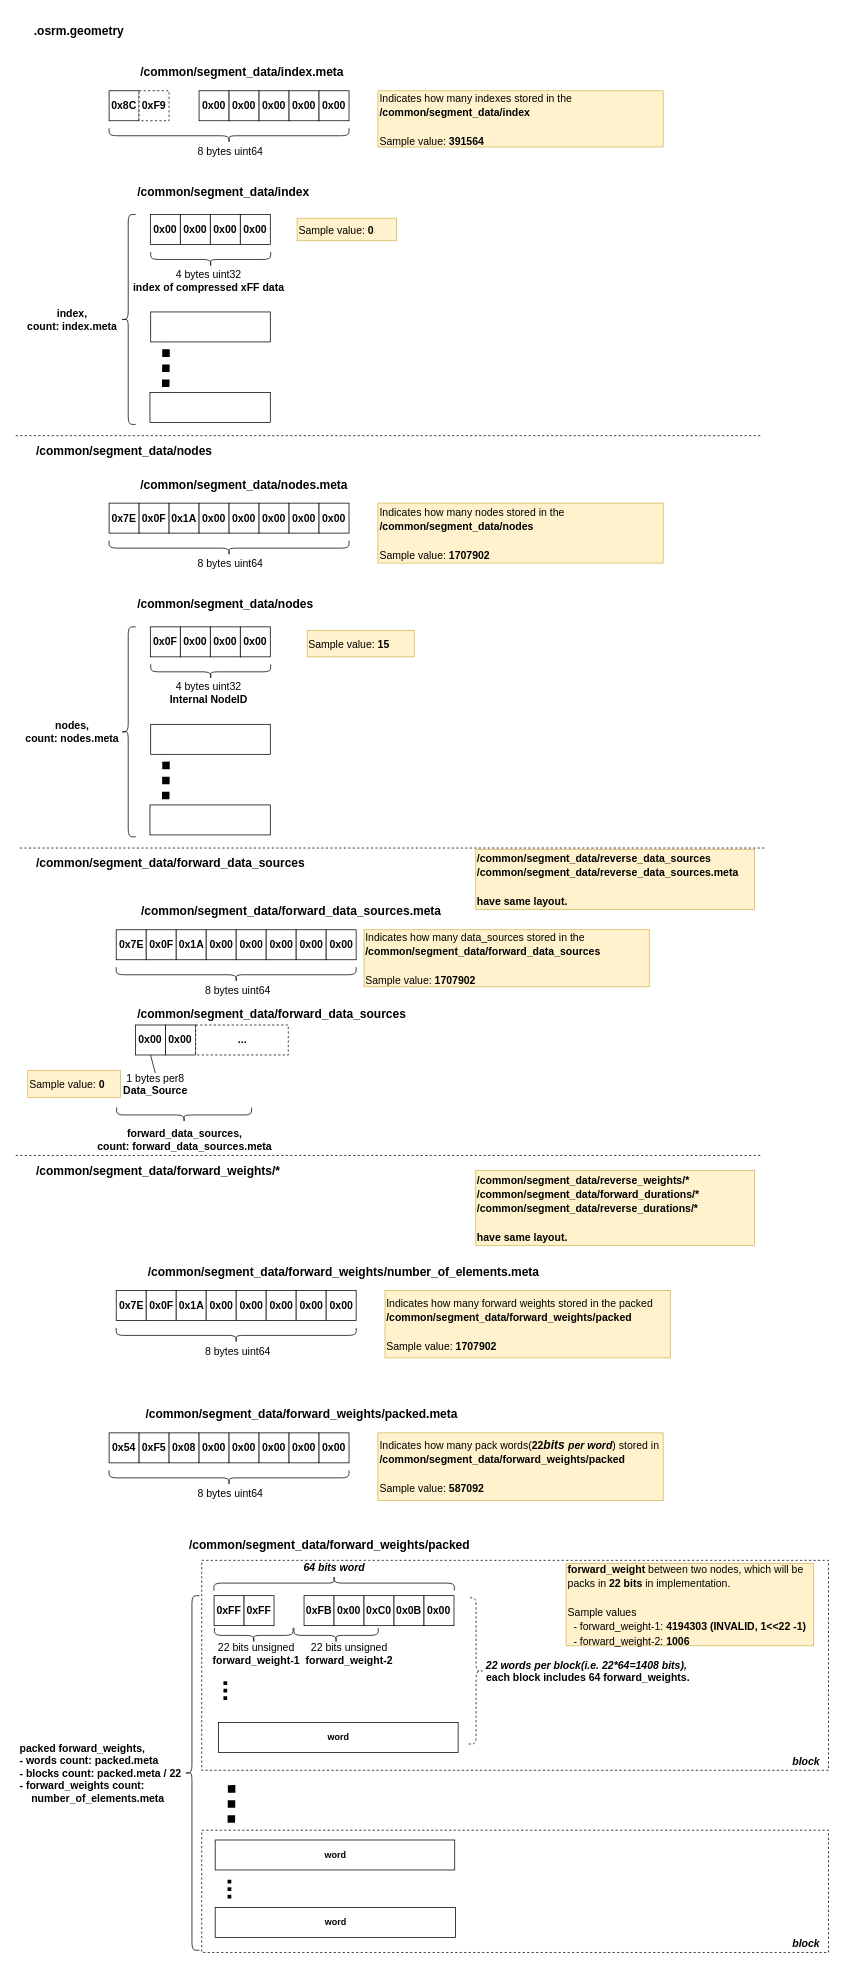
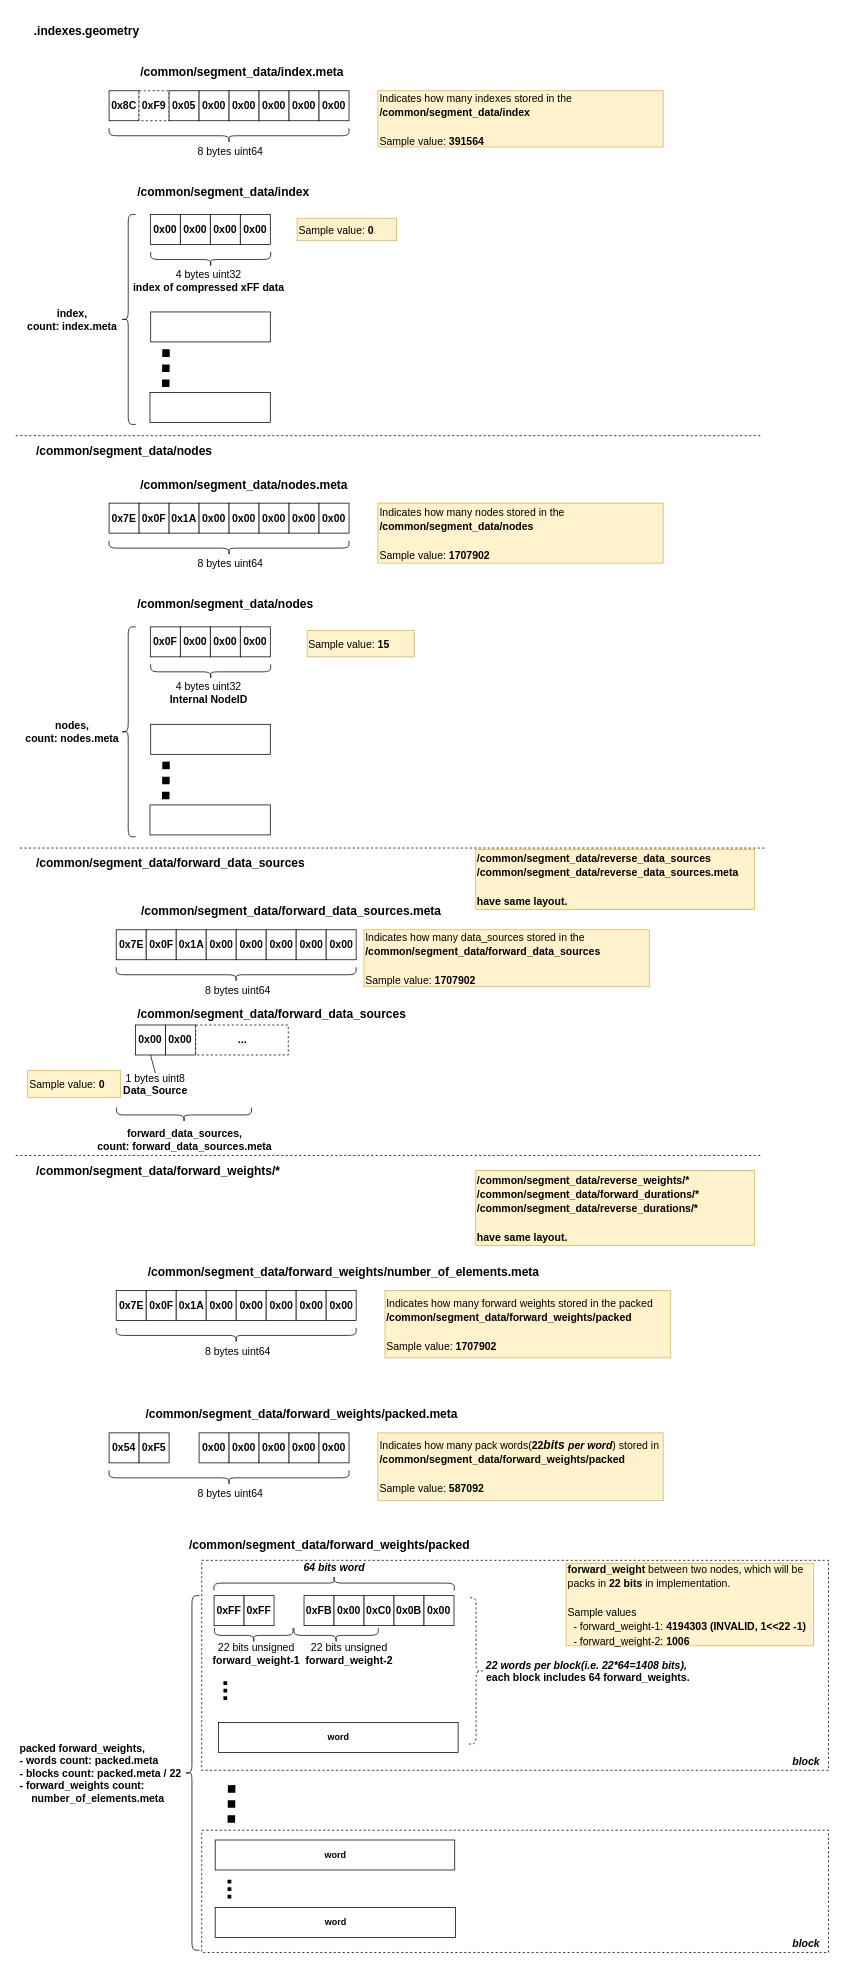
node ".osrm.geometry": label ".osrm.geometry" -> ".indexes.geometry"
node "0x05": added
node "1 bytes per8 Data_Source": label "1 bytes per8 Data_Source" -> "1 bytes uint8 Data_Source"
node "0x08": removed
